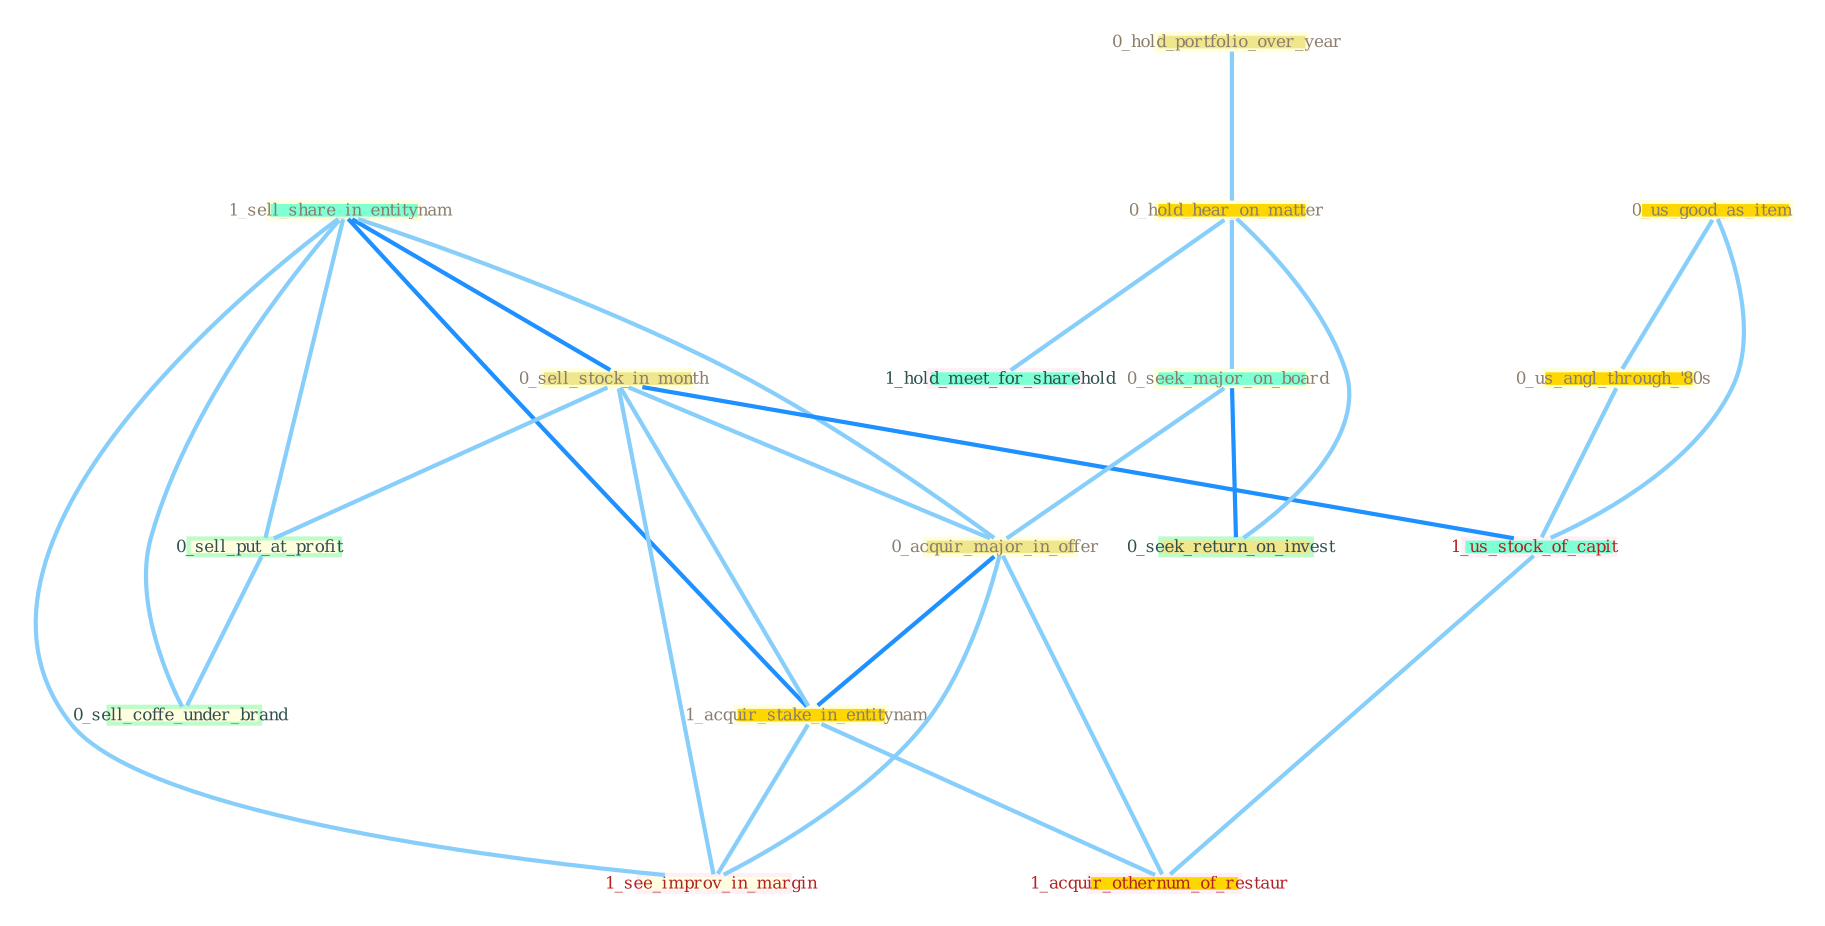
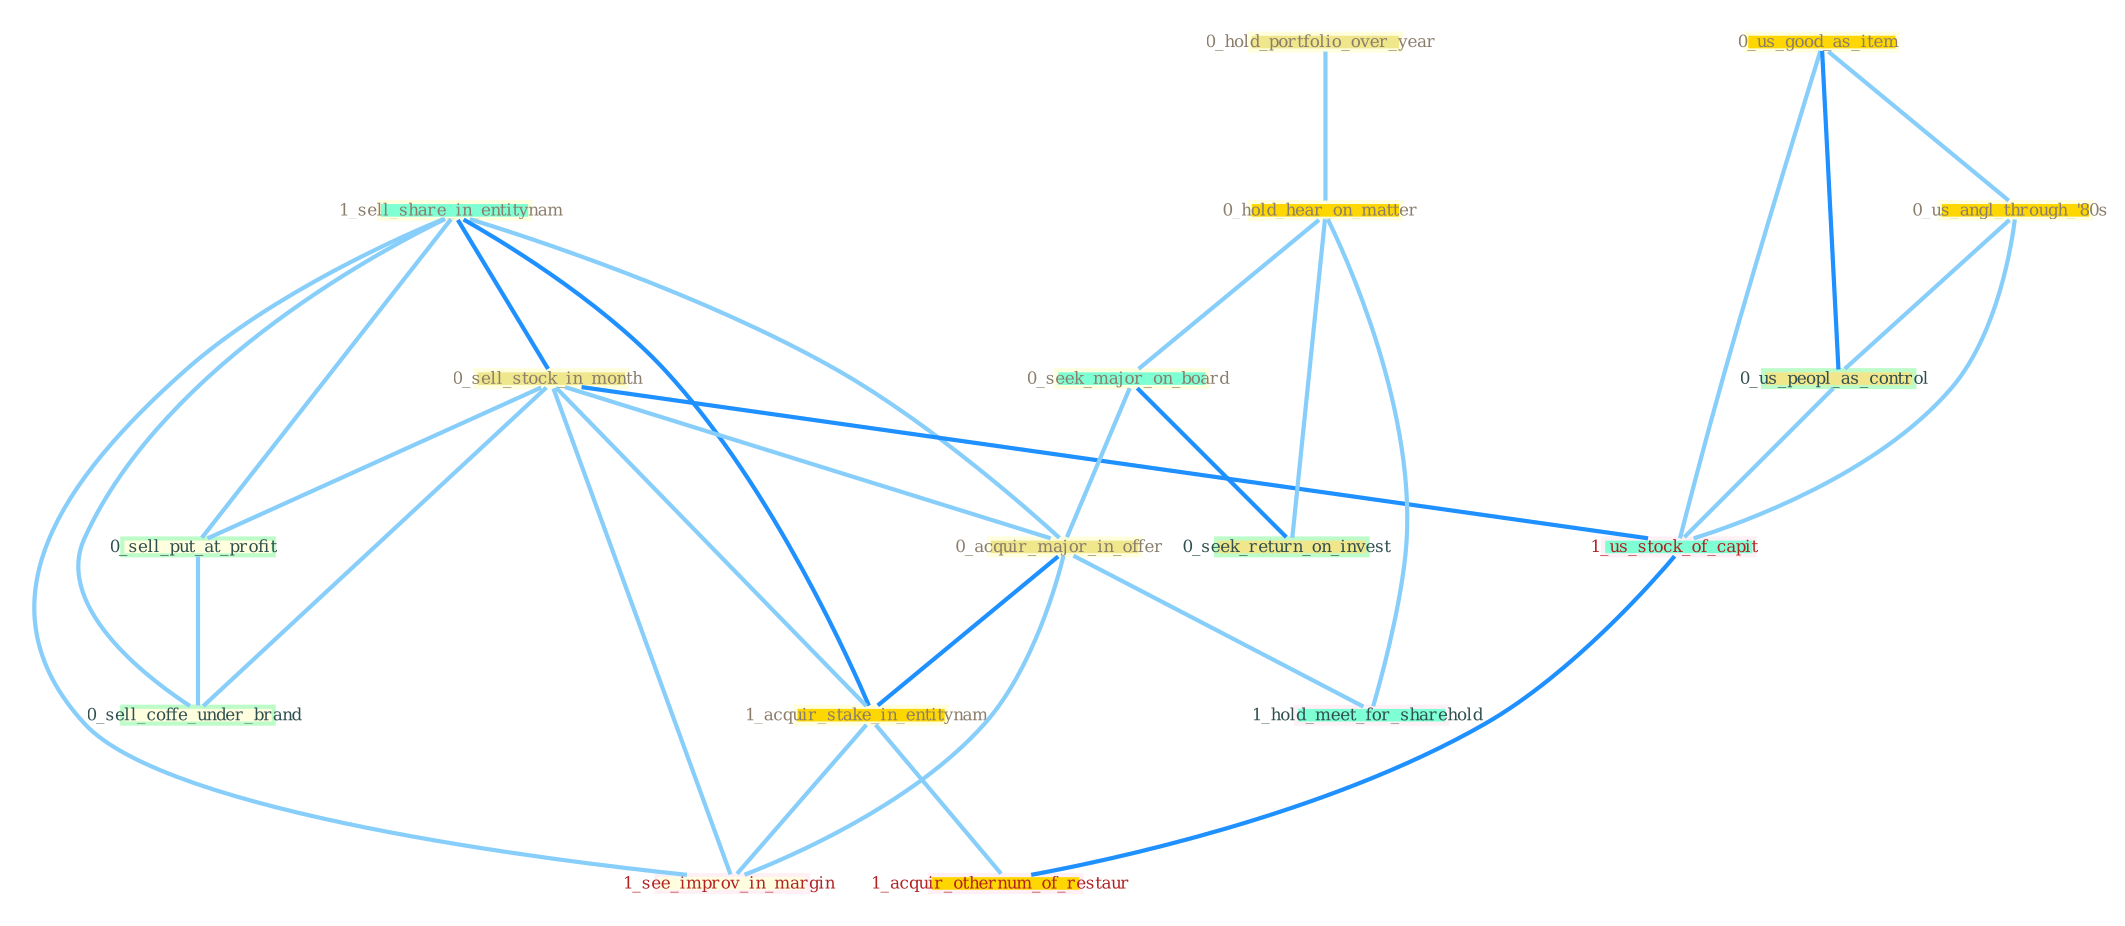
node "0_us_peopl_as_control": added
edge "0_sell_stock_in_month" -- "0_sell_coffe_under_brand": added
edge "0_acquir_major_in_offer" -- "1_acquir_othernum_of_restaur": now "0_acquir_major_in_offer" -- "1_hold_meet_for_sharehold"
edge "1_us_stock_of_capit" -- "1_acquir_othernum_of_restaur": color #87cefa -> #1e90ff
